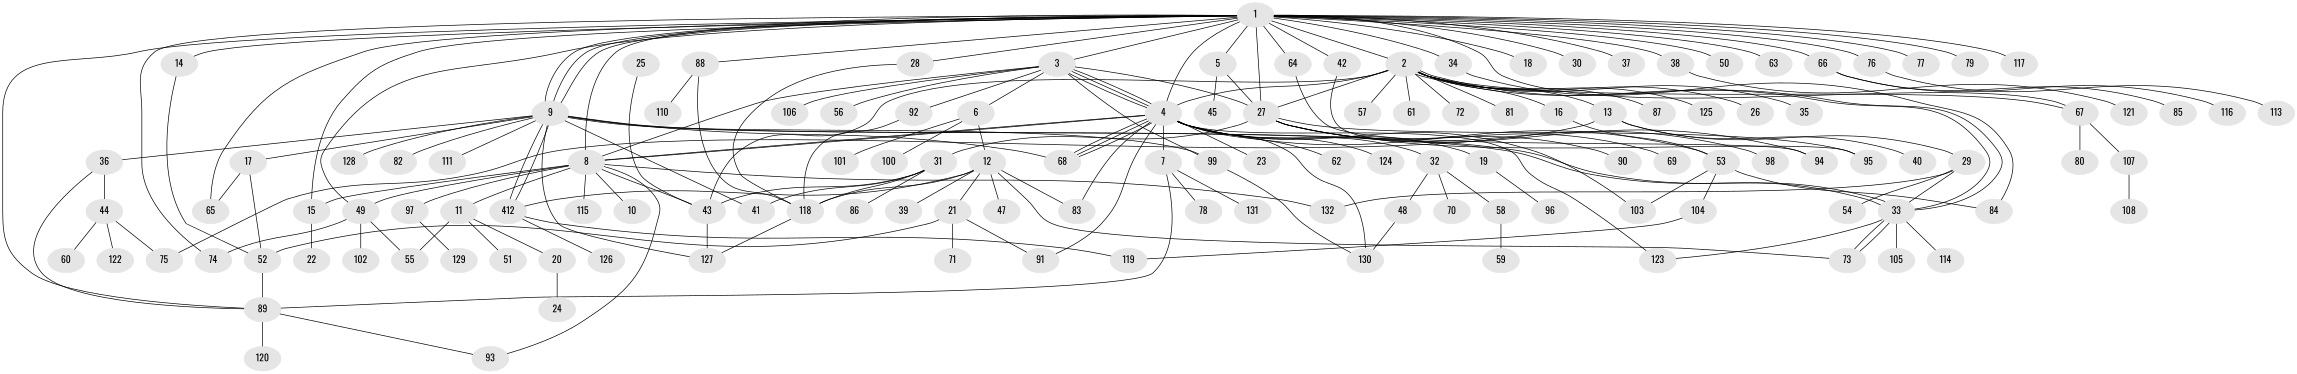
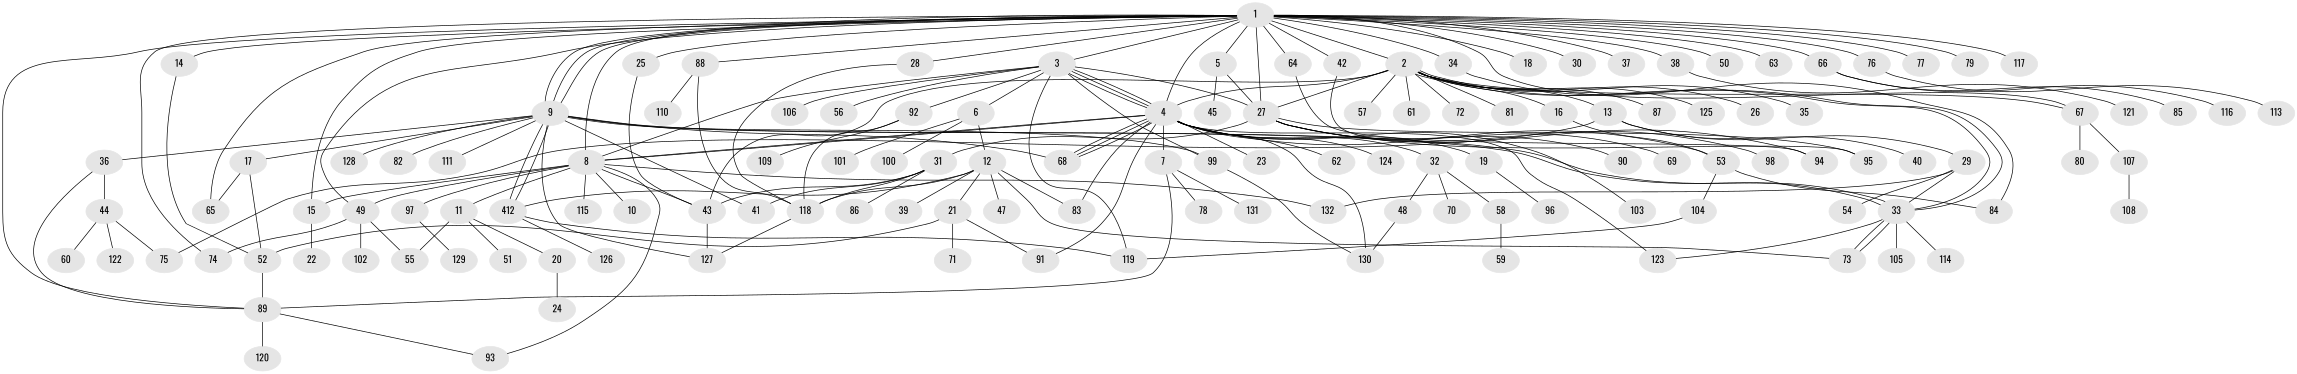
edge "1" -- "25": added
node "109": added
edge "53" -- "103": removed
edge "3" -- "119": added
